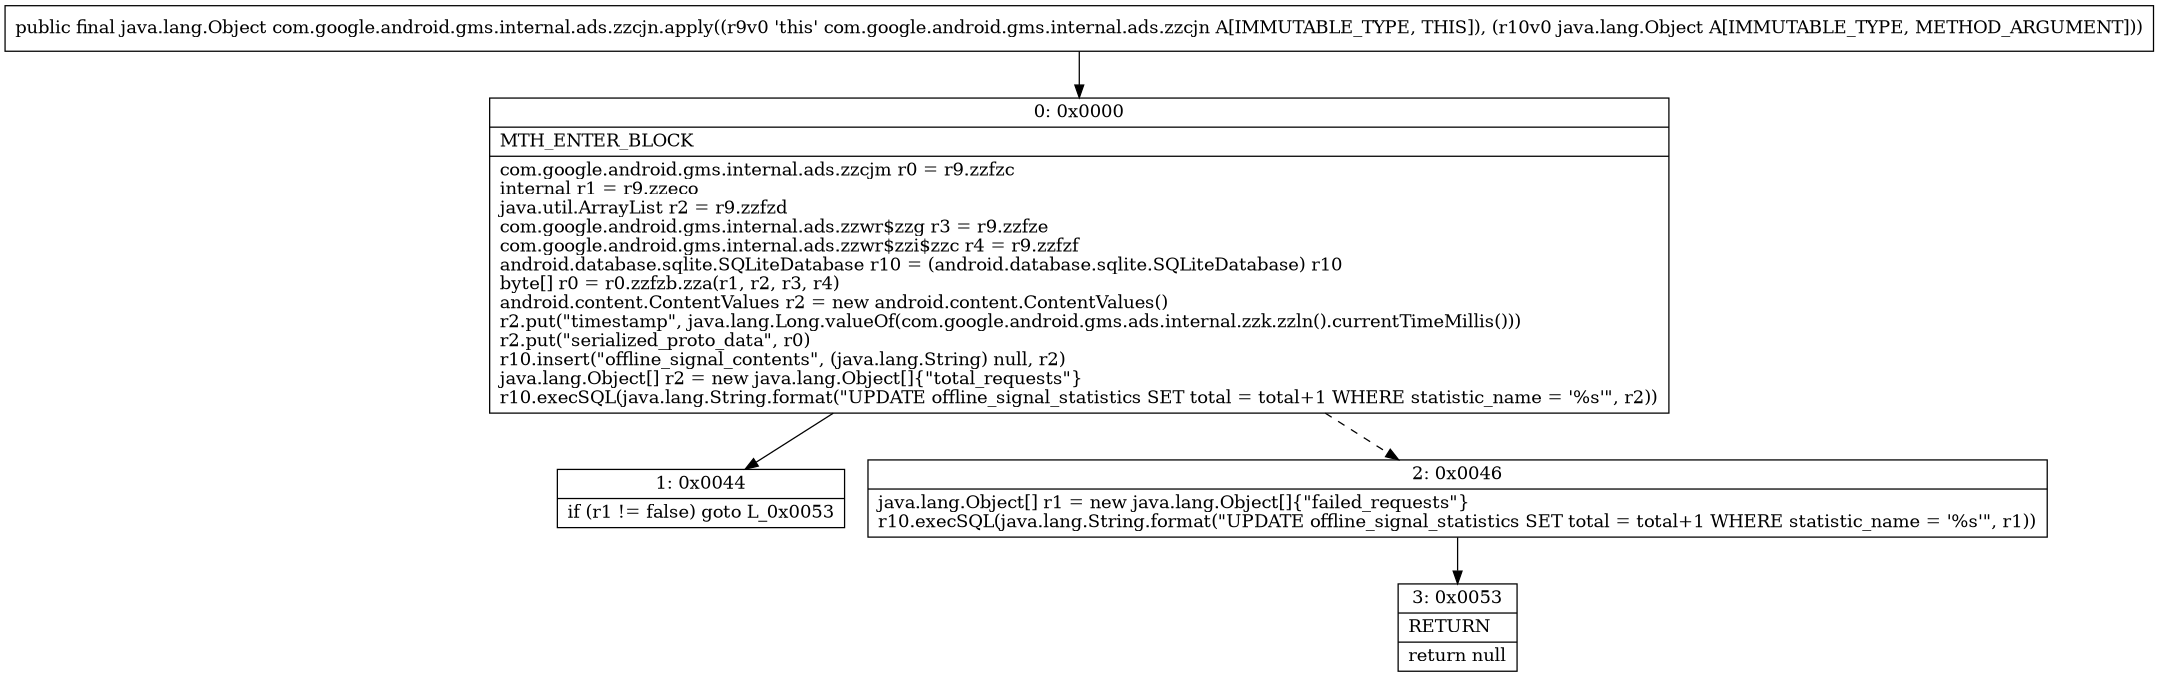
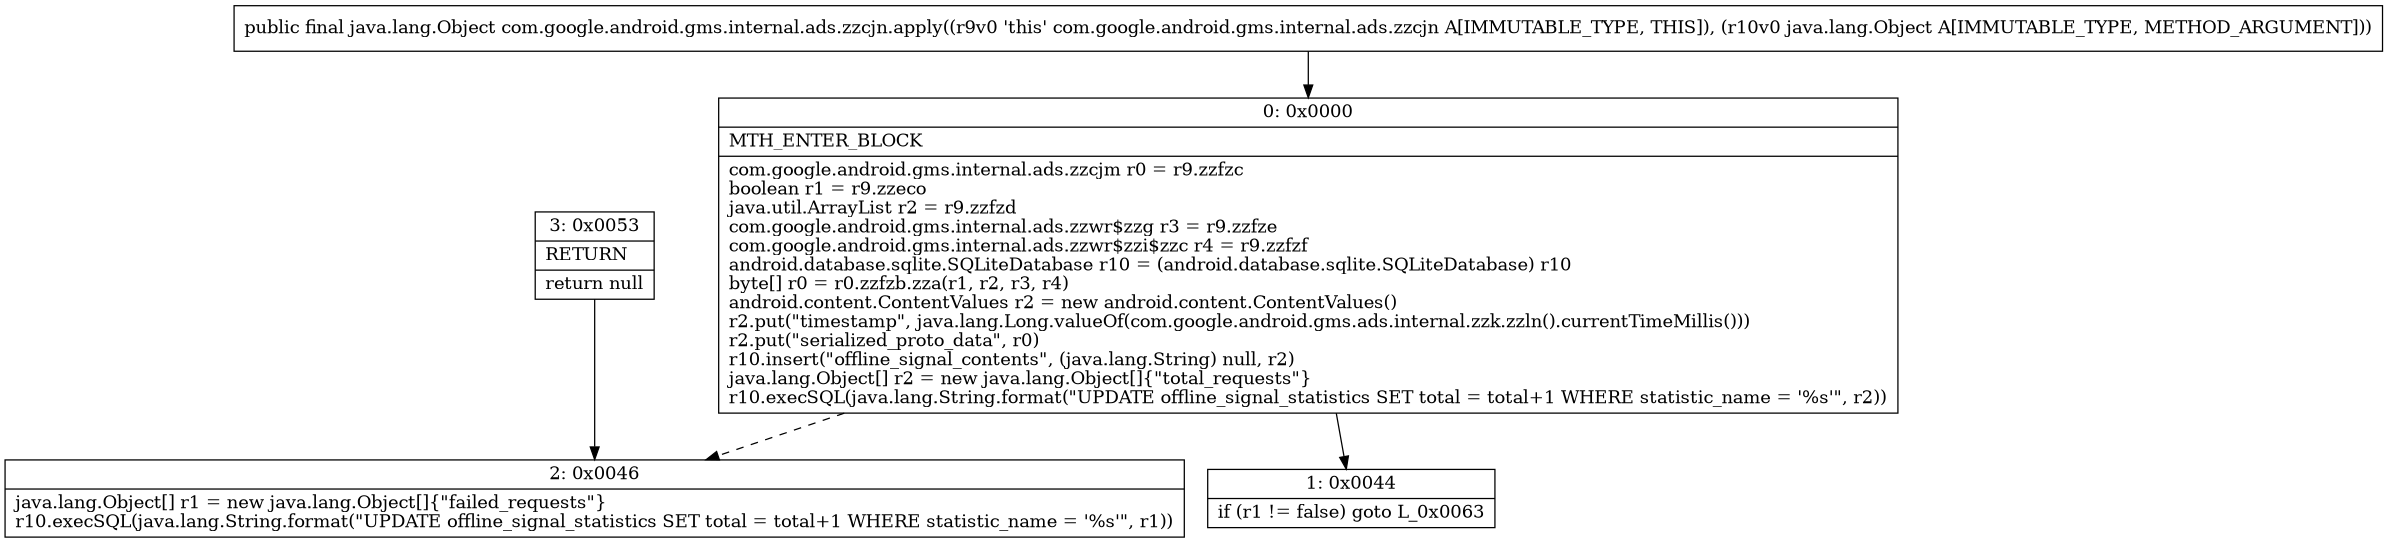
node "0: 0x0000": text "internal r1 = r9.zzeco" -> "boolean r1 = r9.zzeco"
node "1: 0x0044": text "if (r1 != false) goto L_0x0053" -> "if (r1 != false) goto L_0x0063"
edge "2: 0x0046" -> "3: 0x0053": reversed
